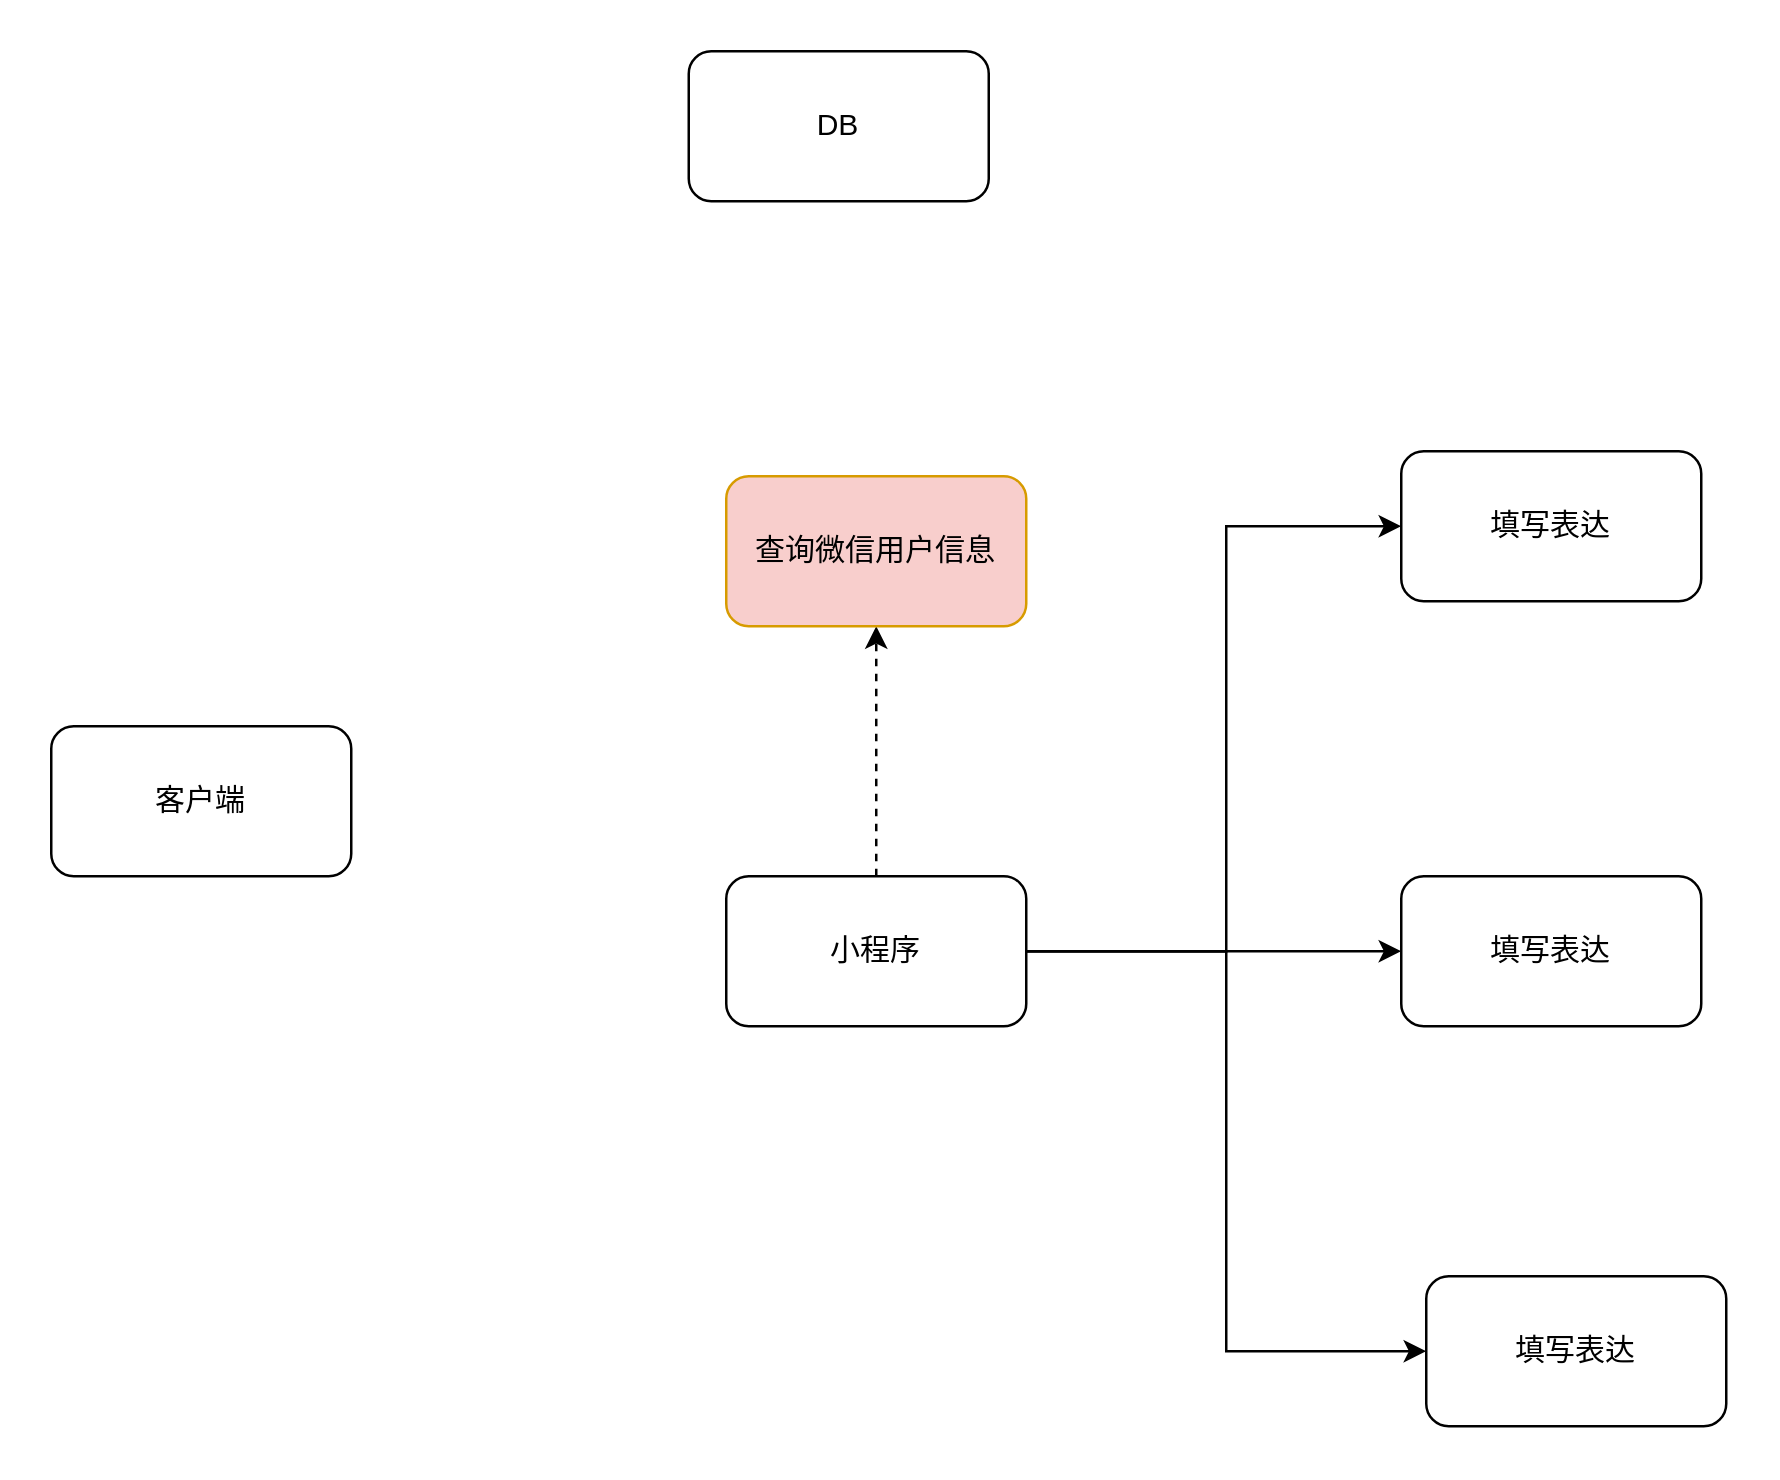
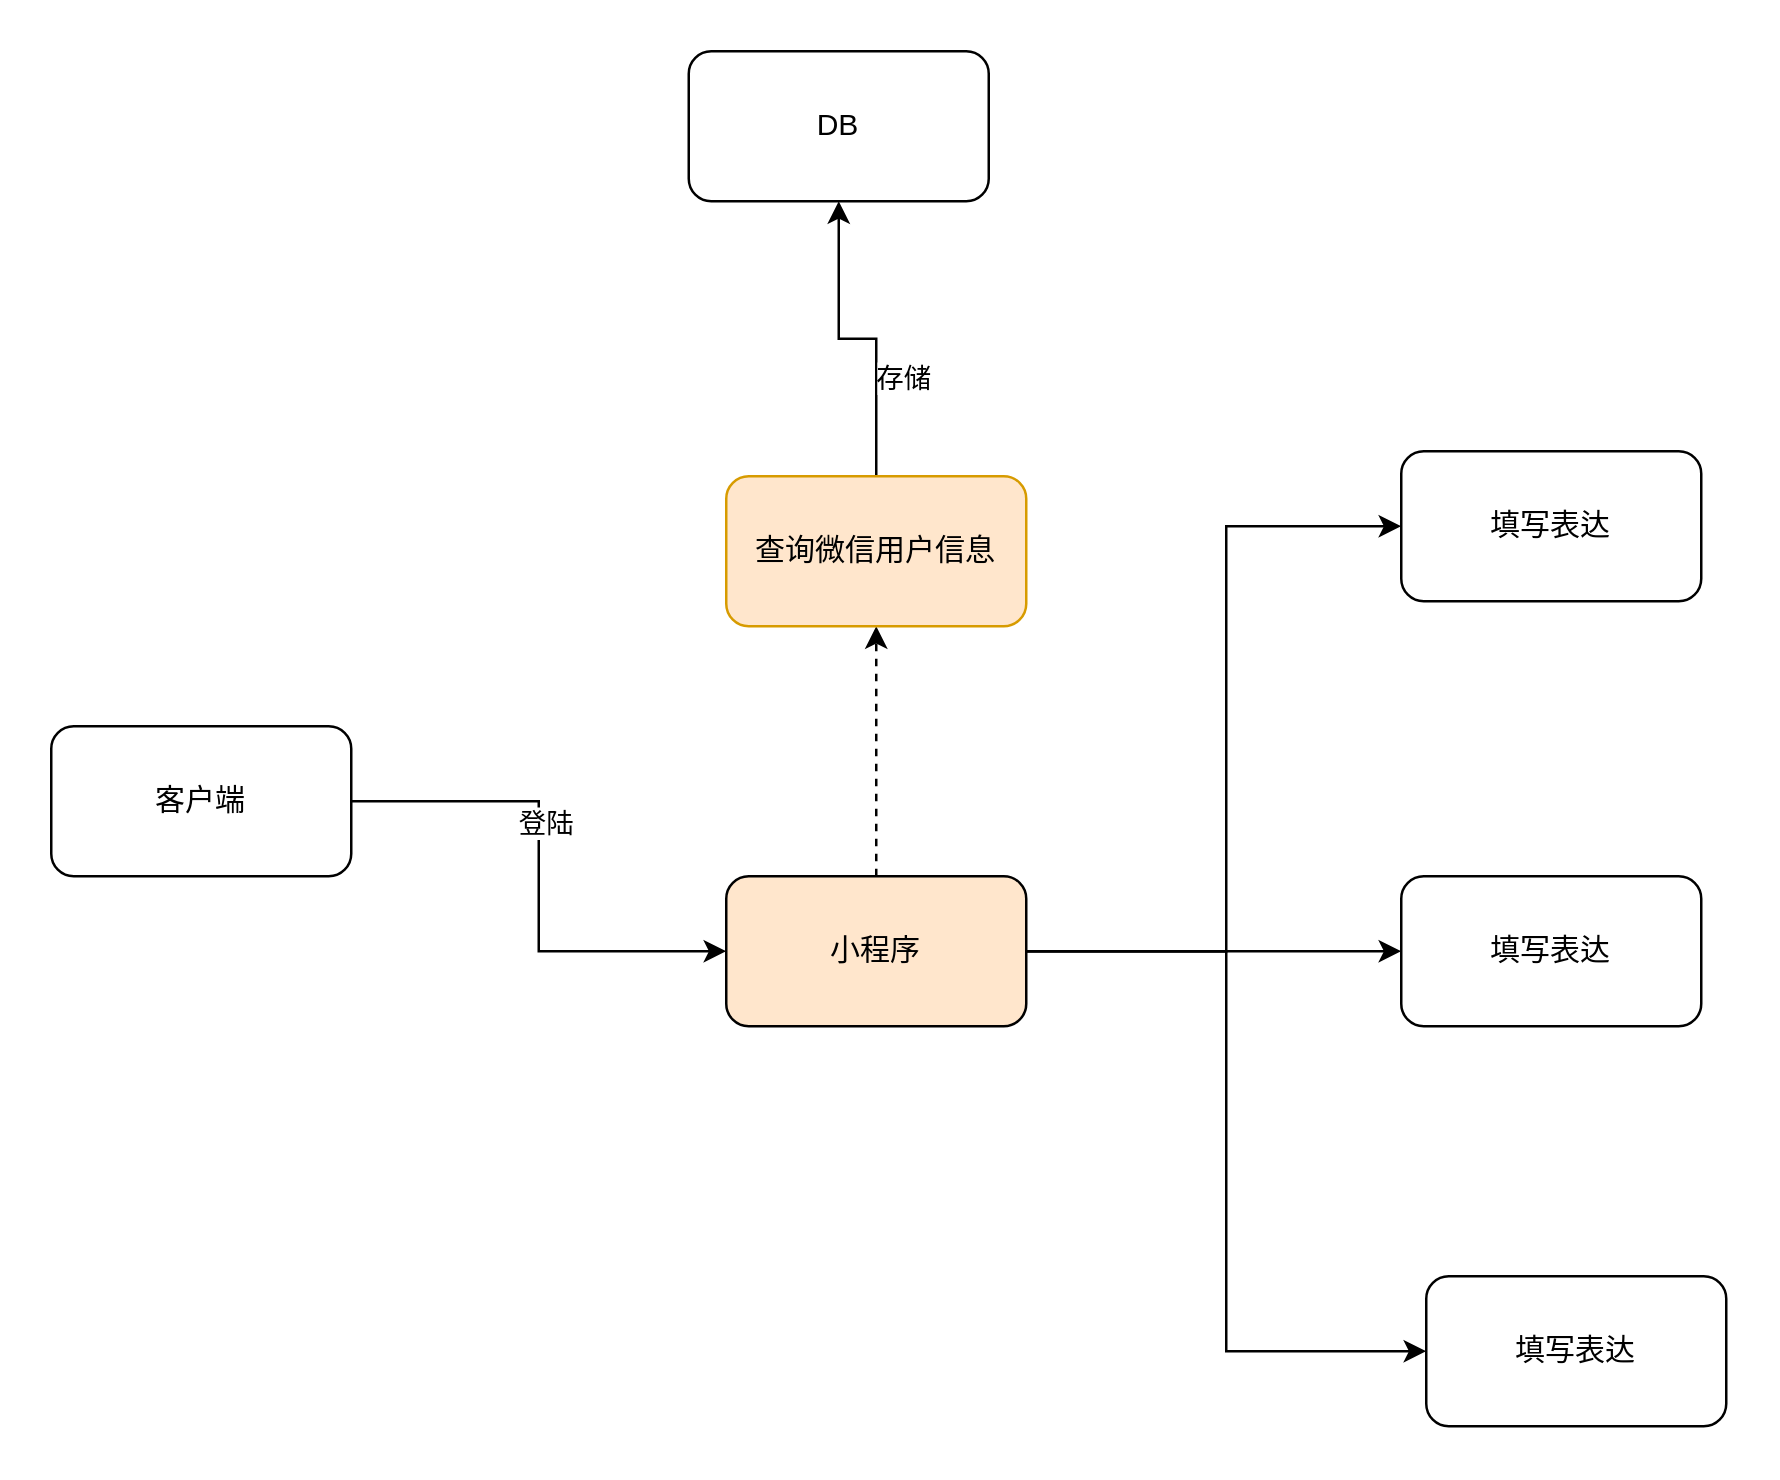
edge "查询微信用户信息" -> "DB": added, label "存储"
node "查询微信用户信息": fillcolor #f8cecc -> #ffe6cc
edge "客户端" -> "小程序": added, label "登陆"
node "小程序": fillcolor #ffffff -> #ffe6cc
